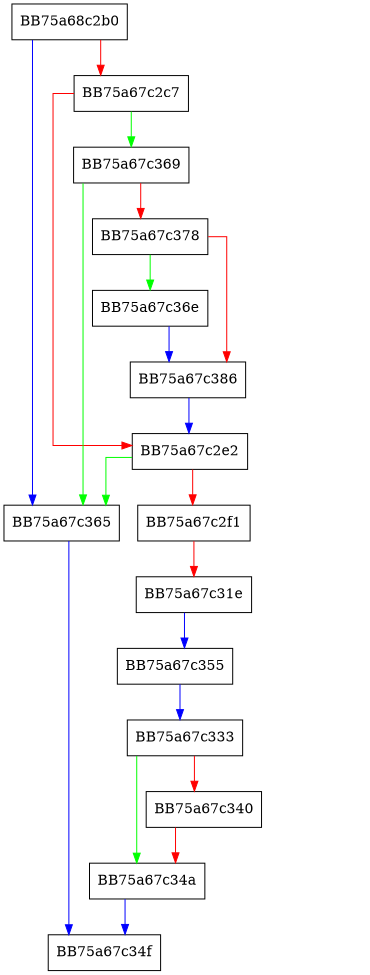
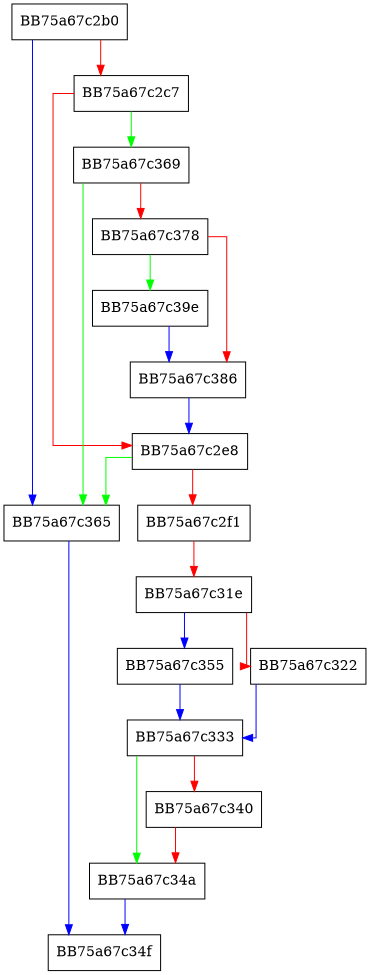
node "BB75a68c2b0": label "BB75a68c2b0" -> "BB75a67c2b0"
node "BB75a67c36e": label "BB75a67c36e" -> "BB75a67c39e"
node "BB75a67c2e2": label "BB75a67c2e2" -> "BB75a67c2e8"
node "BB75a67c322": added
